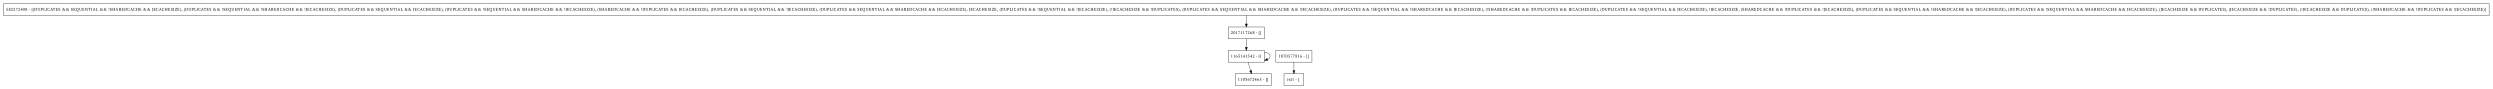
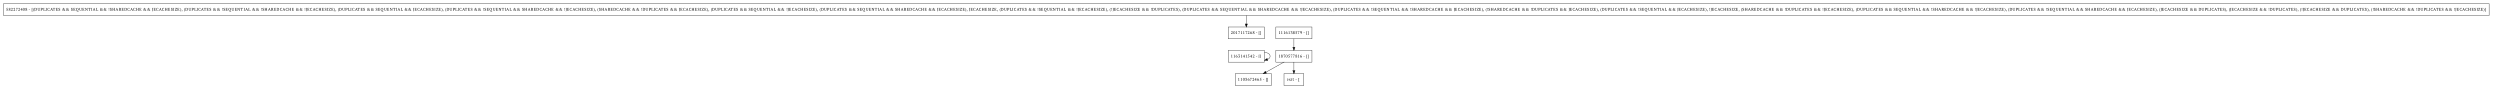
node "1116138579 - []": added
edge "2017117268 - []" -> "1163141542 - []": removed
edge "1163141542 - []" -> "1103672465 - []": now "1870577816 - []" -> "1103672465 - []"
